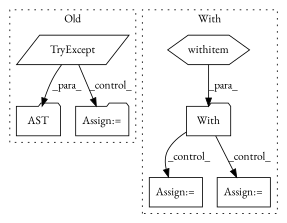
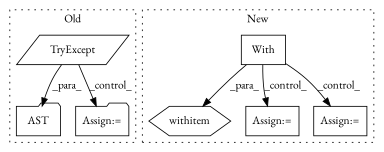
cluster "With": label "With" -> "New"
edge "withitem" -> "With": reversed
node "With": shape folder -> box
